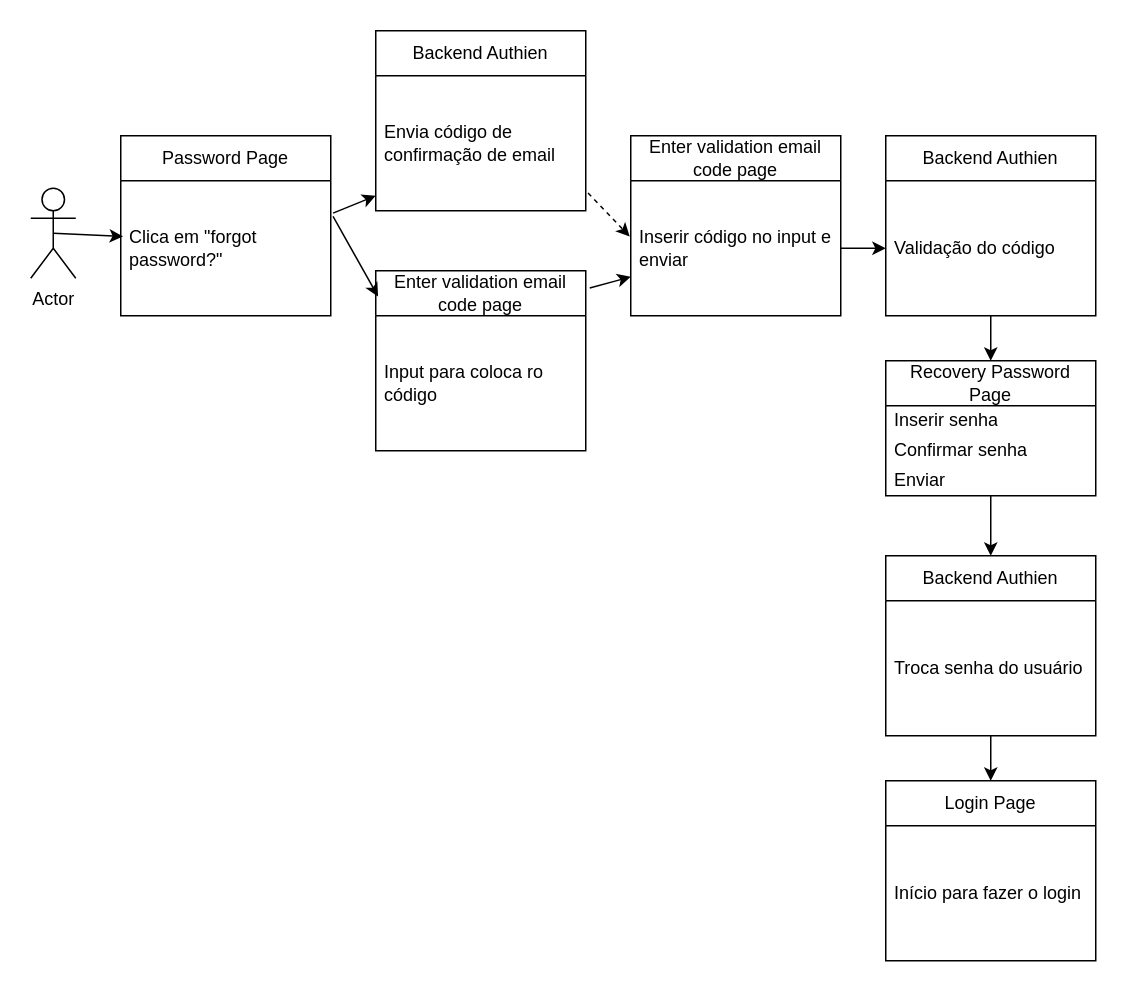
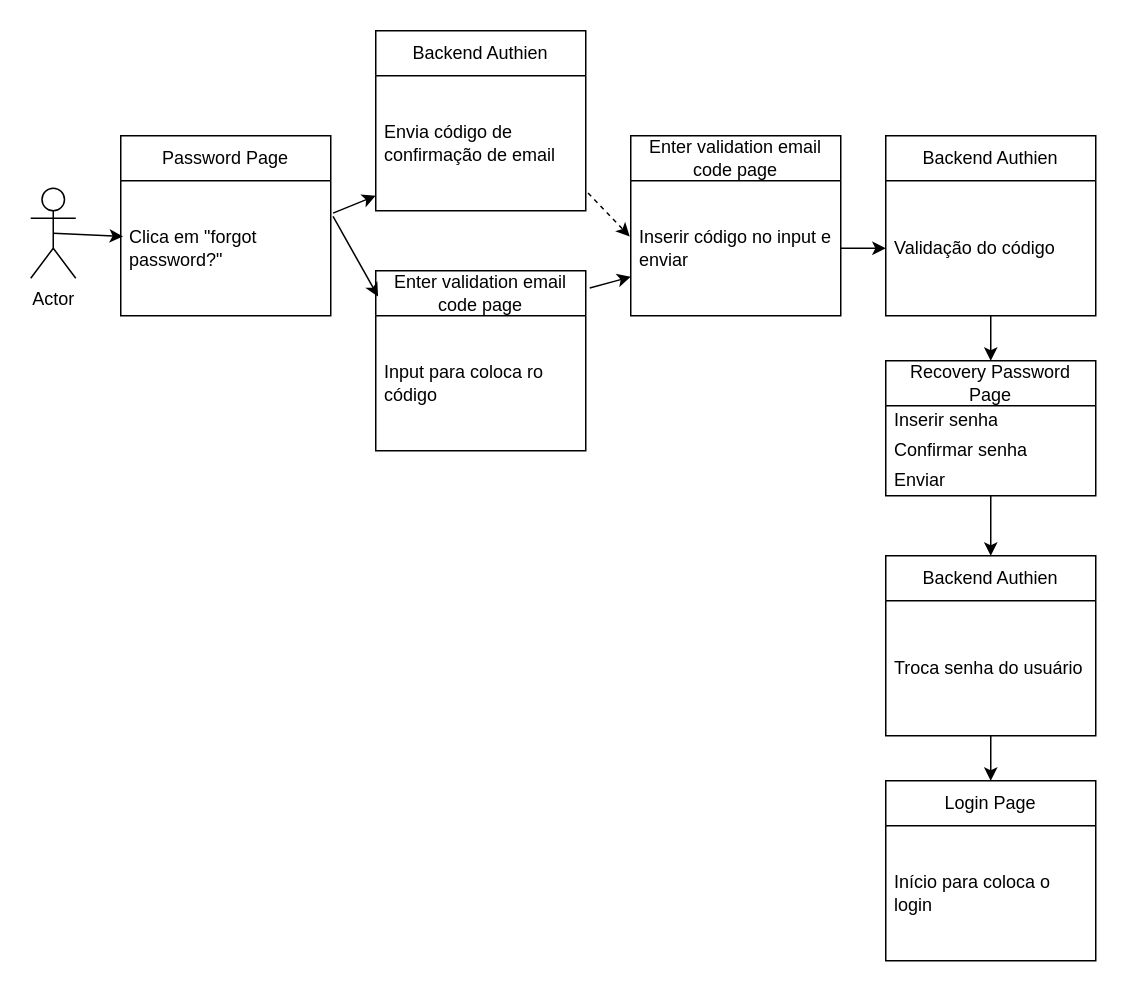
node "Início para fazer o login": label "Início para fazer o login" -> "Início para coloca o login"
